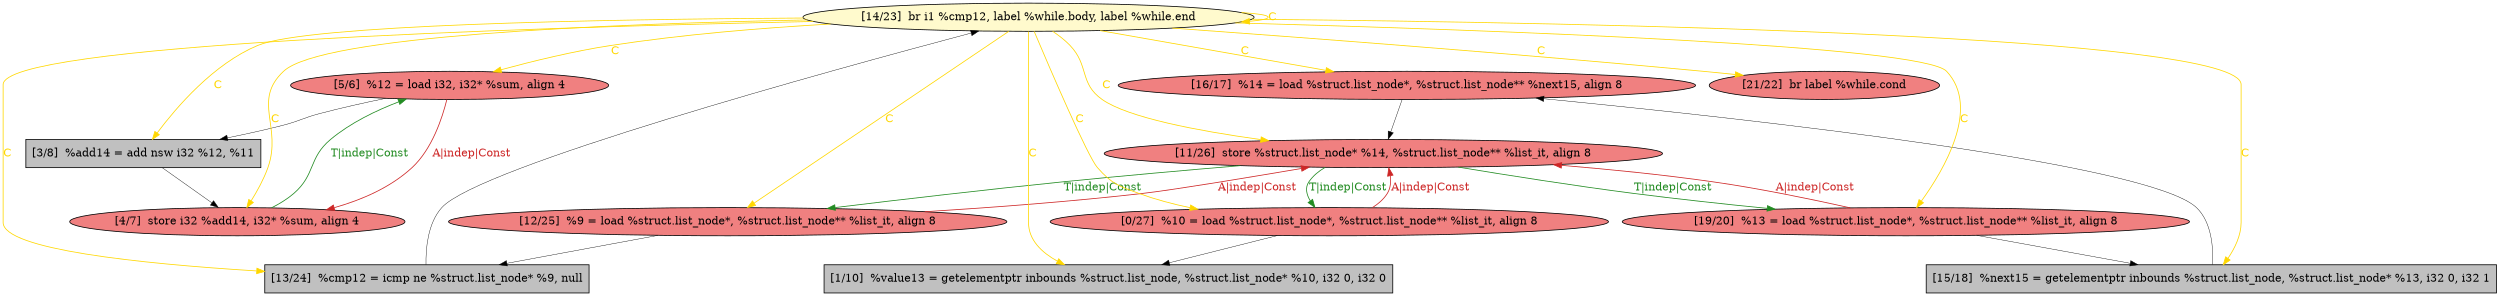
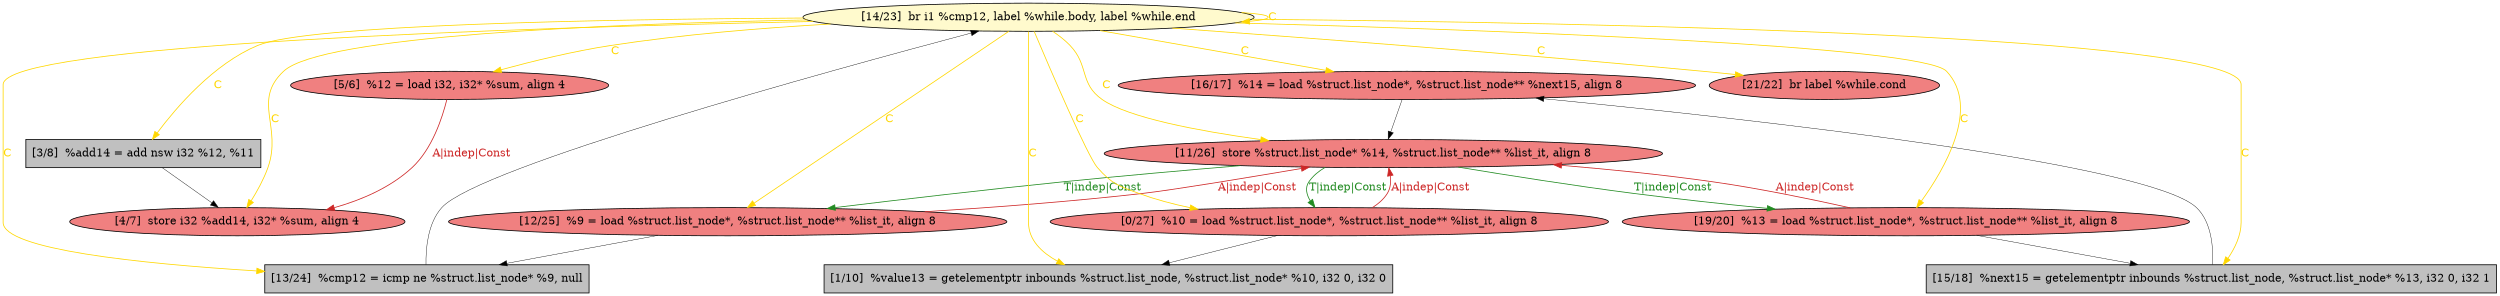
edge "[5/6]  %12 = load i32, i32* %sum, align 4" -> "[3/8]  %add14 = add nsw i32 %12, %11": removed
edge "[4/7]  store i32 %add14, i32* %sum, align 4" -> "[5/6]  %12 = load i32, i32* %sum, align 4": removed, label "T|indep|Const"
